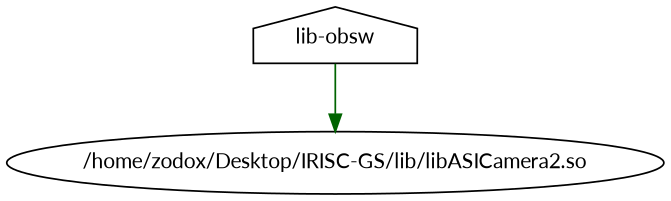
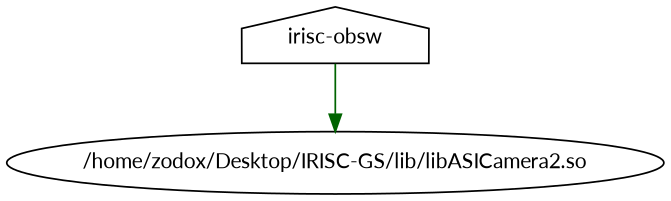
node "lib-obsw": label "lib-obsw" -> "irisc-obsw"
